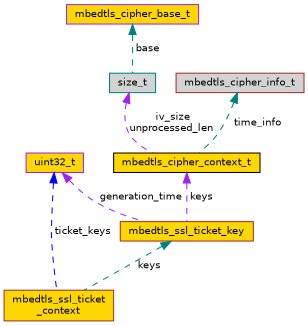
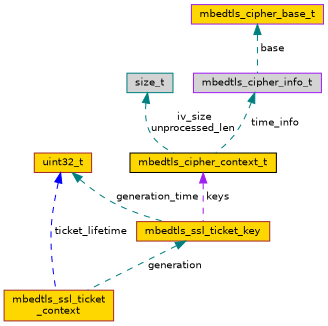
edge "size_t" -> "mbedtls_cipher_base_t": now "mbedtls_cipher_info_t" -> "mbedtls_cipher_base_t"
node "mbedtls_cipher_info_t": color brown -> purple
edge "mbedtls_cipher_context_t" -> "size_t": color purple -> teal
node "uint32_t": color purple -> brown
edge "mbedtls_ssl_ticket_key" -> "uint32_t": color purple -> teal
edge "mbedtls_ssl_ticket _context" -> "uint32_t": label " ticket_keys" -> " ticket_lifetime"
edge "mbedtls_ssl_ticket _context" -> "mbedtls_ssl_ticket_key": label " keys" -> " generation"
